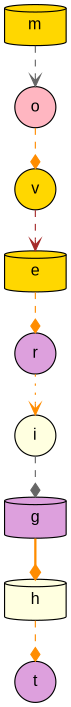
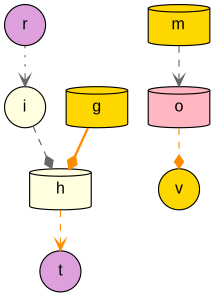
node "o": shape circle -> cylinder
node "e": removed
edge "r" -> "i": color darkorange -> gray40
edge "i" -> "g": now "i" -> "h"
node "g": fillcolor plum -> gold
edge "h" -> "t": arrowhead diamond -> vee
